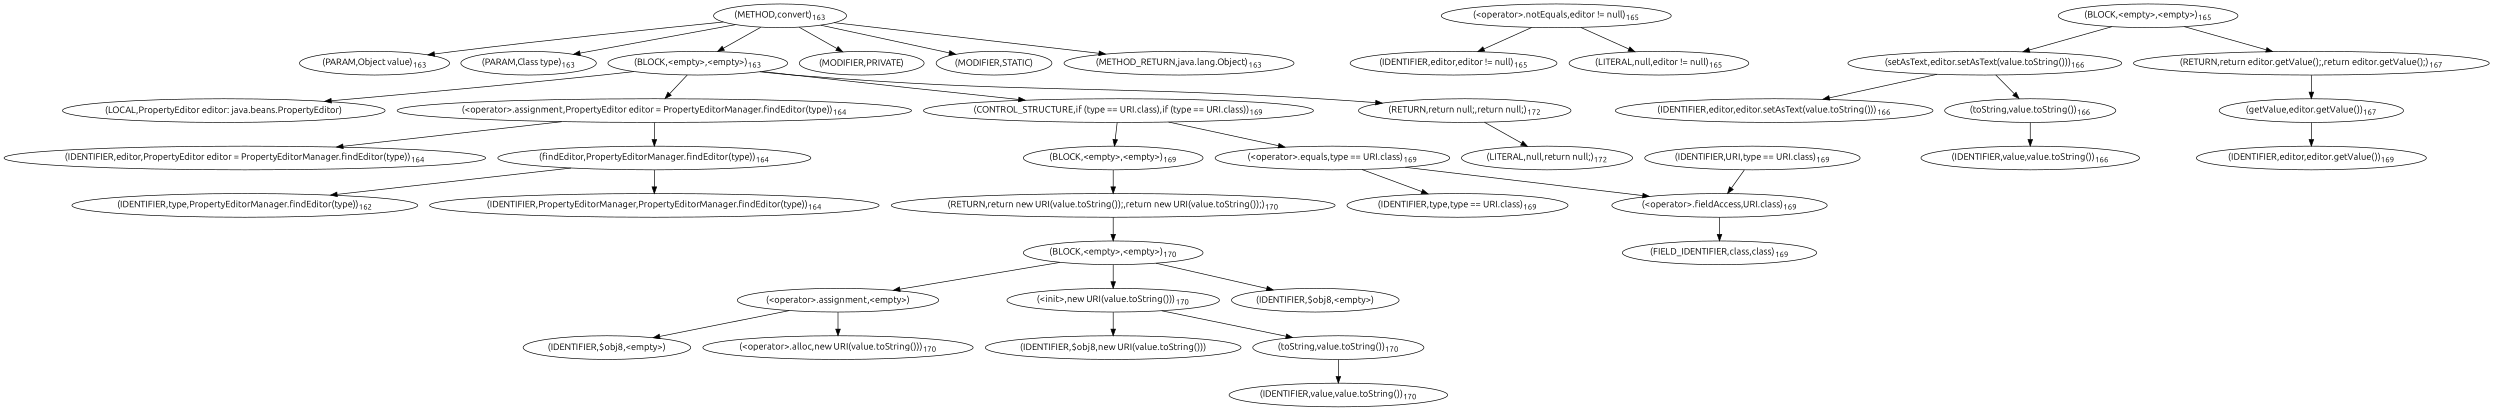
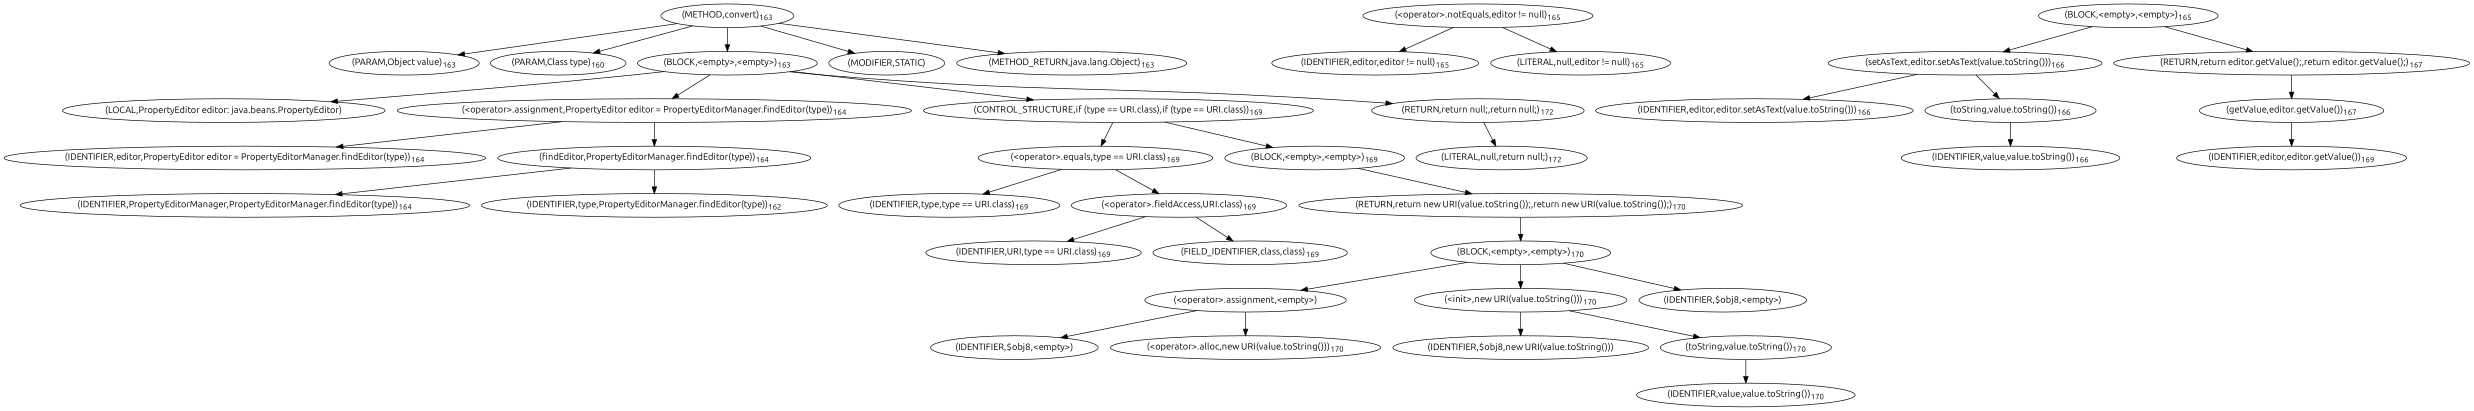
node "(PARAM,Class type)": text "163" -> "160"
node "(MODIFIER,PRIVATE)": removed
edge "(IDENTIFIER,URI,type == URI.class)" -> "(<operator>.fieldAccess,URI.class)": reversed
